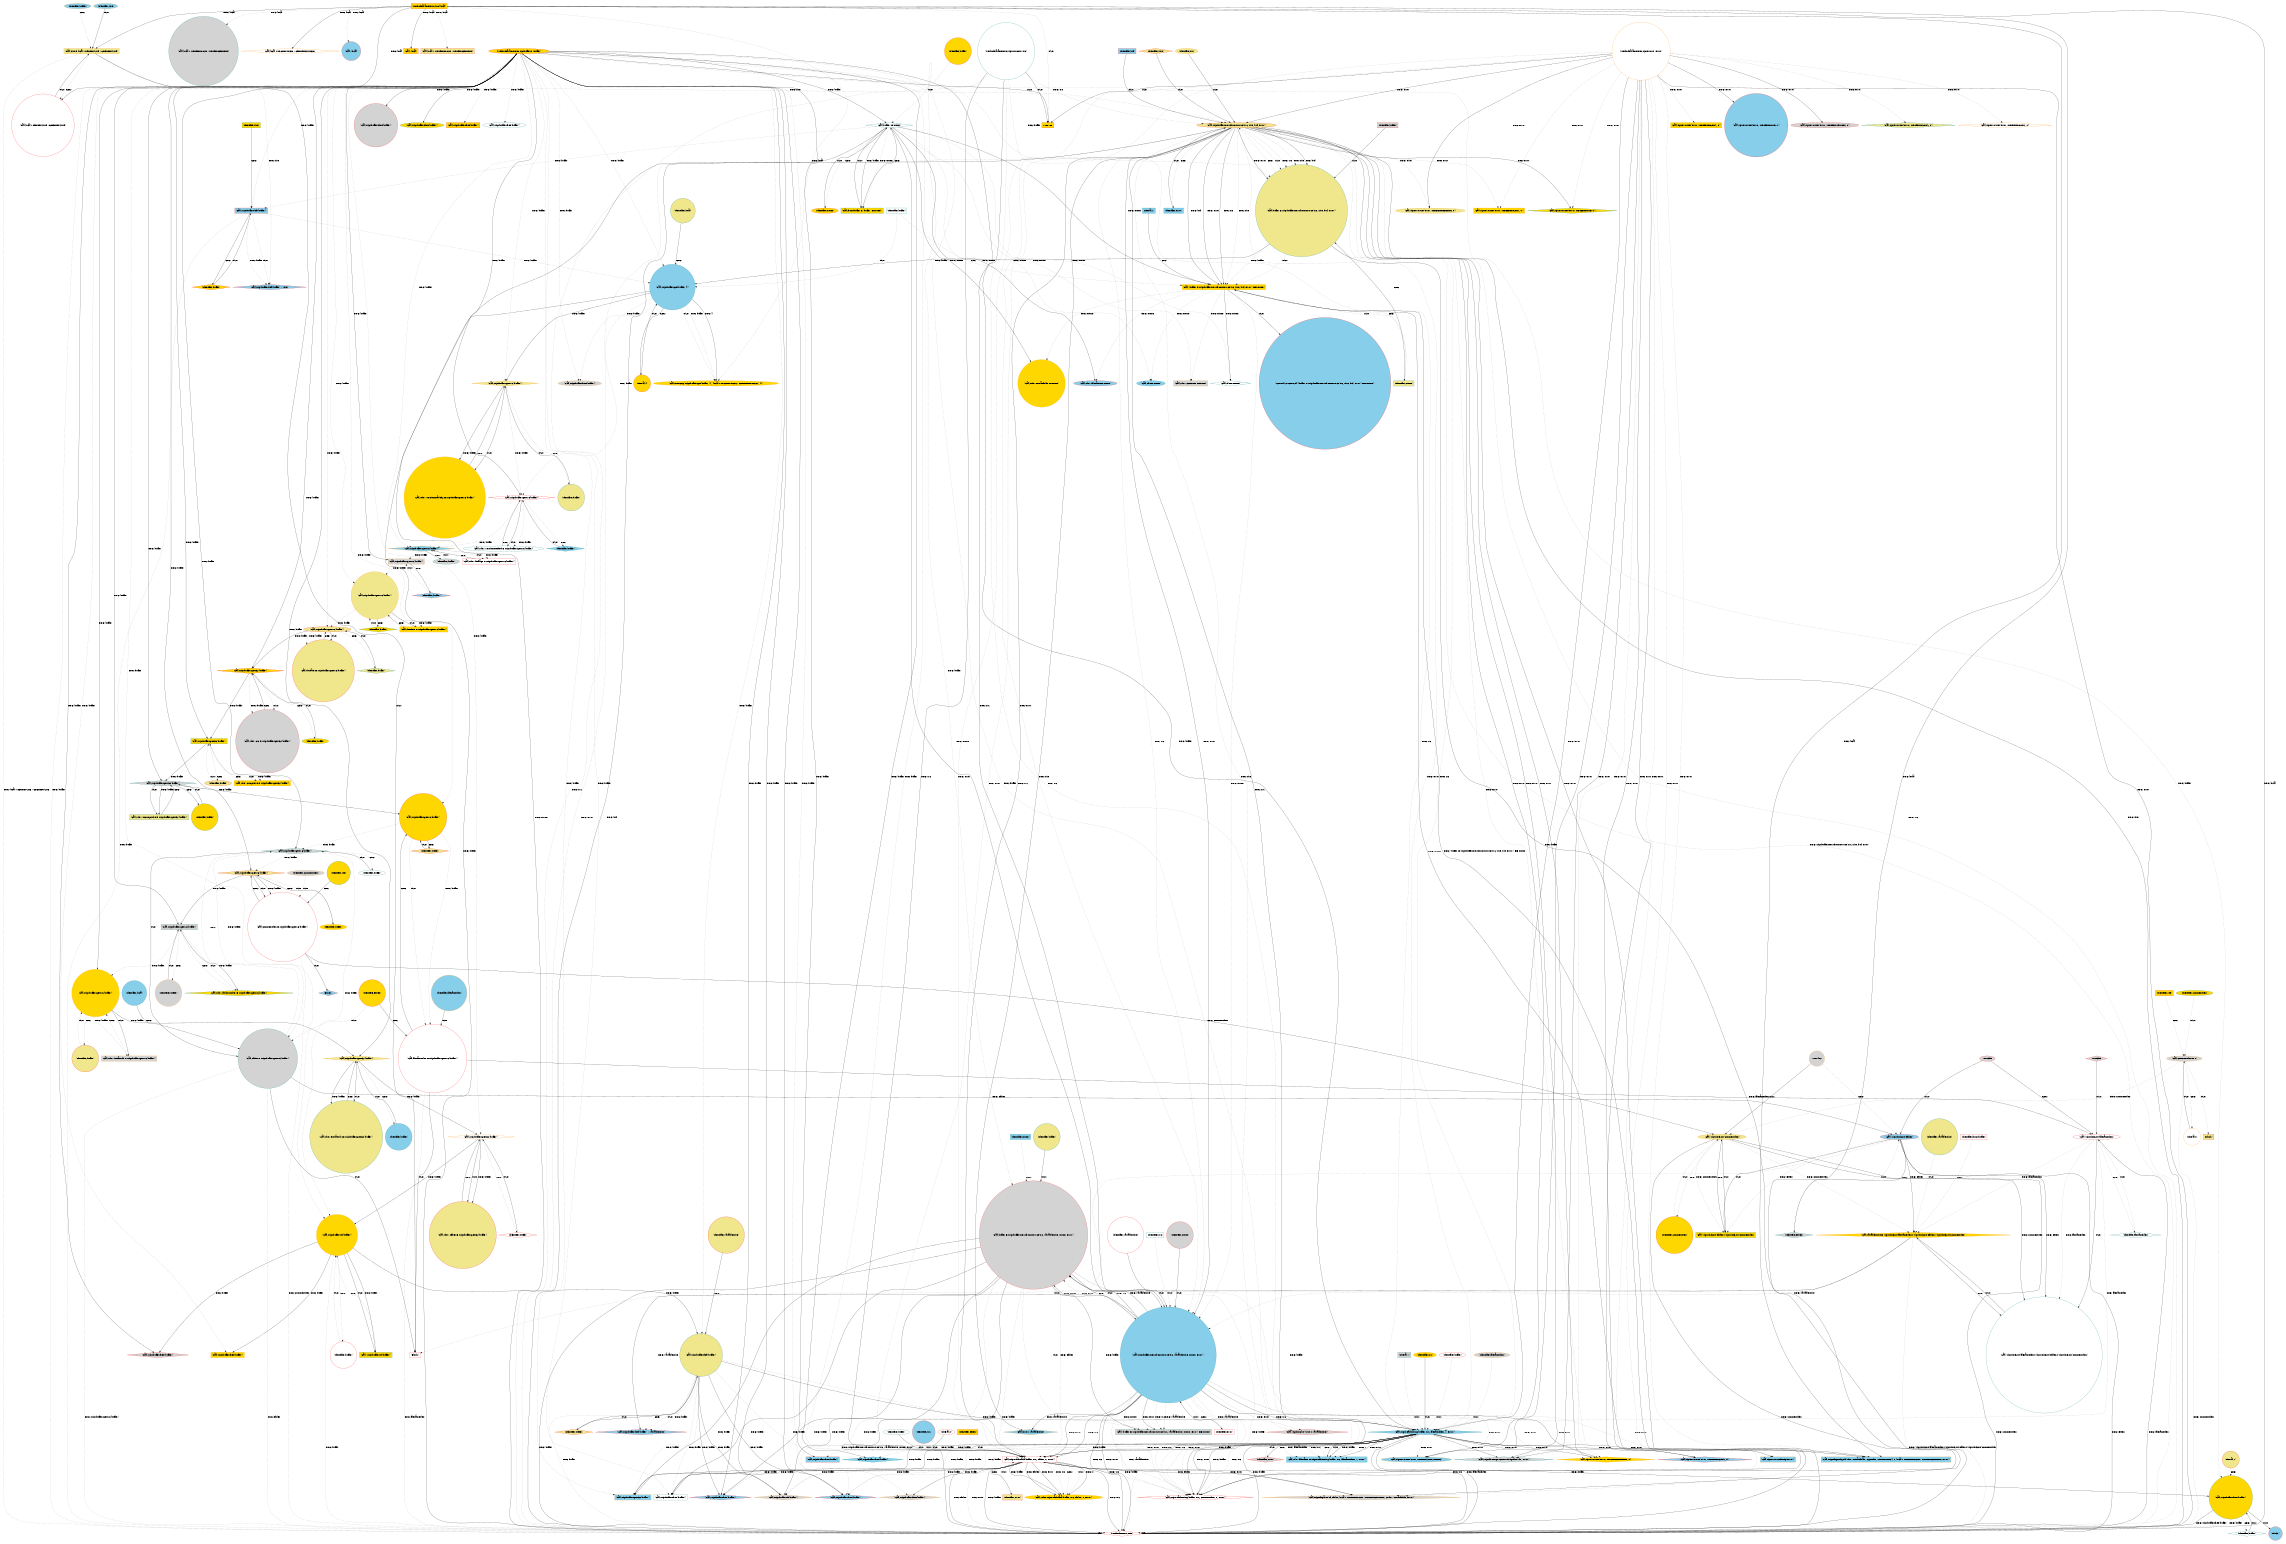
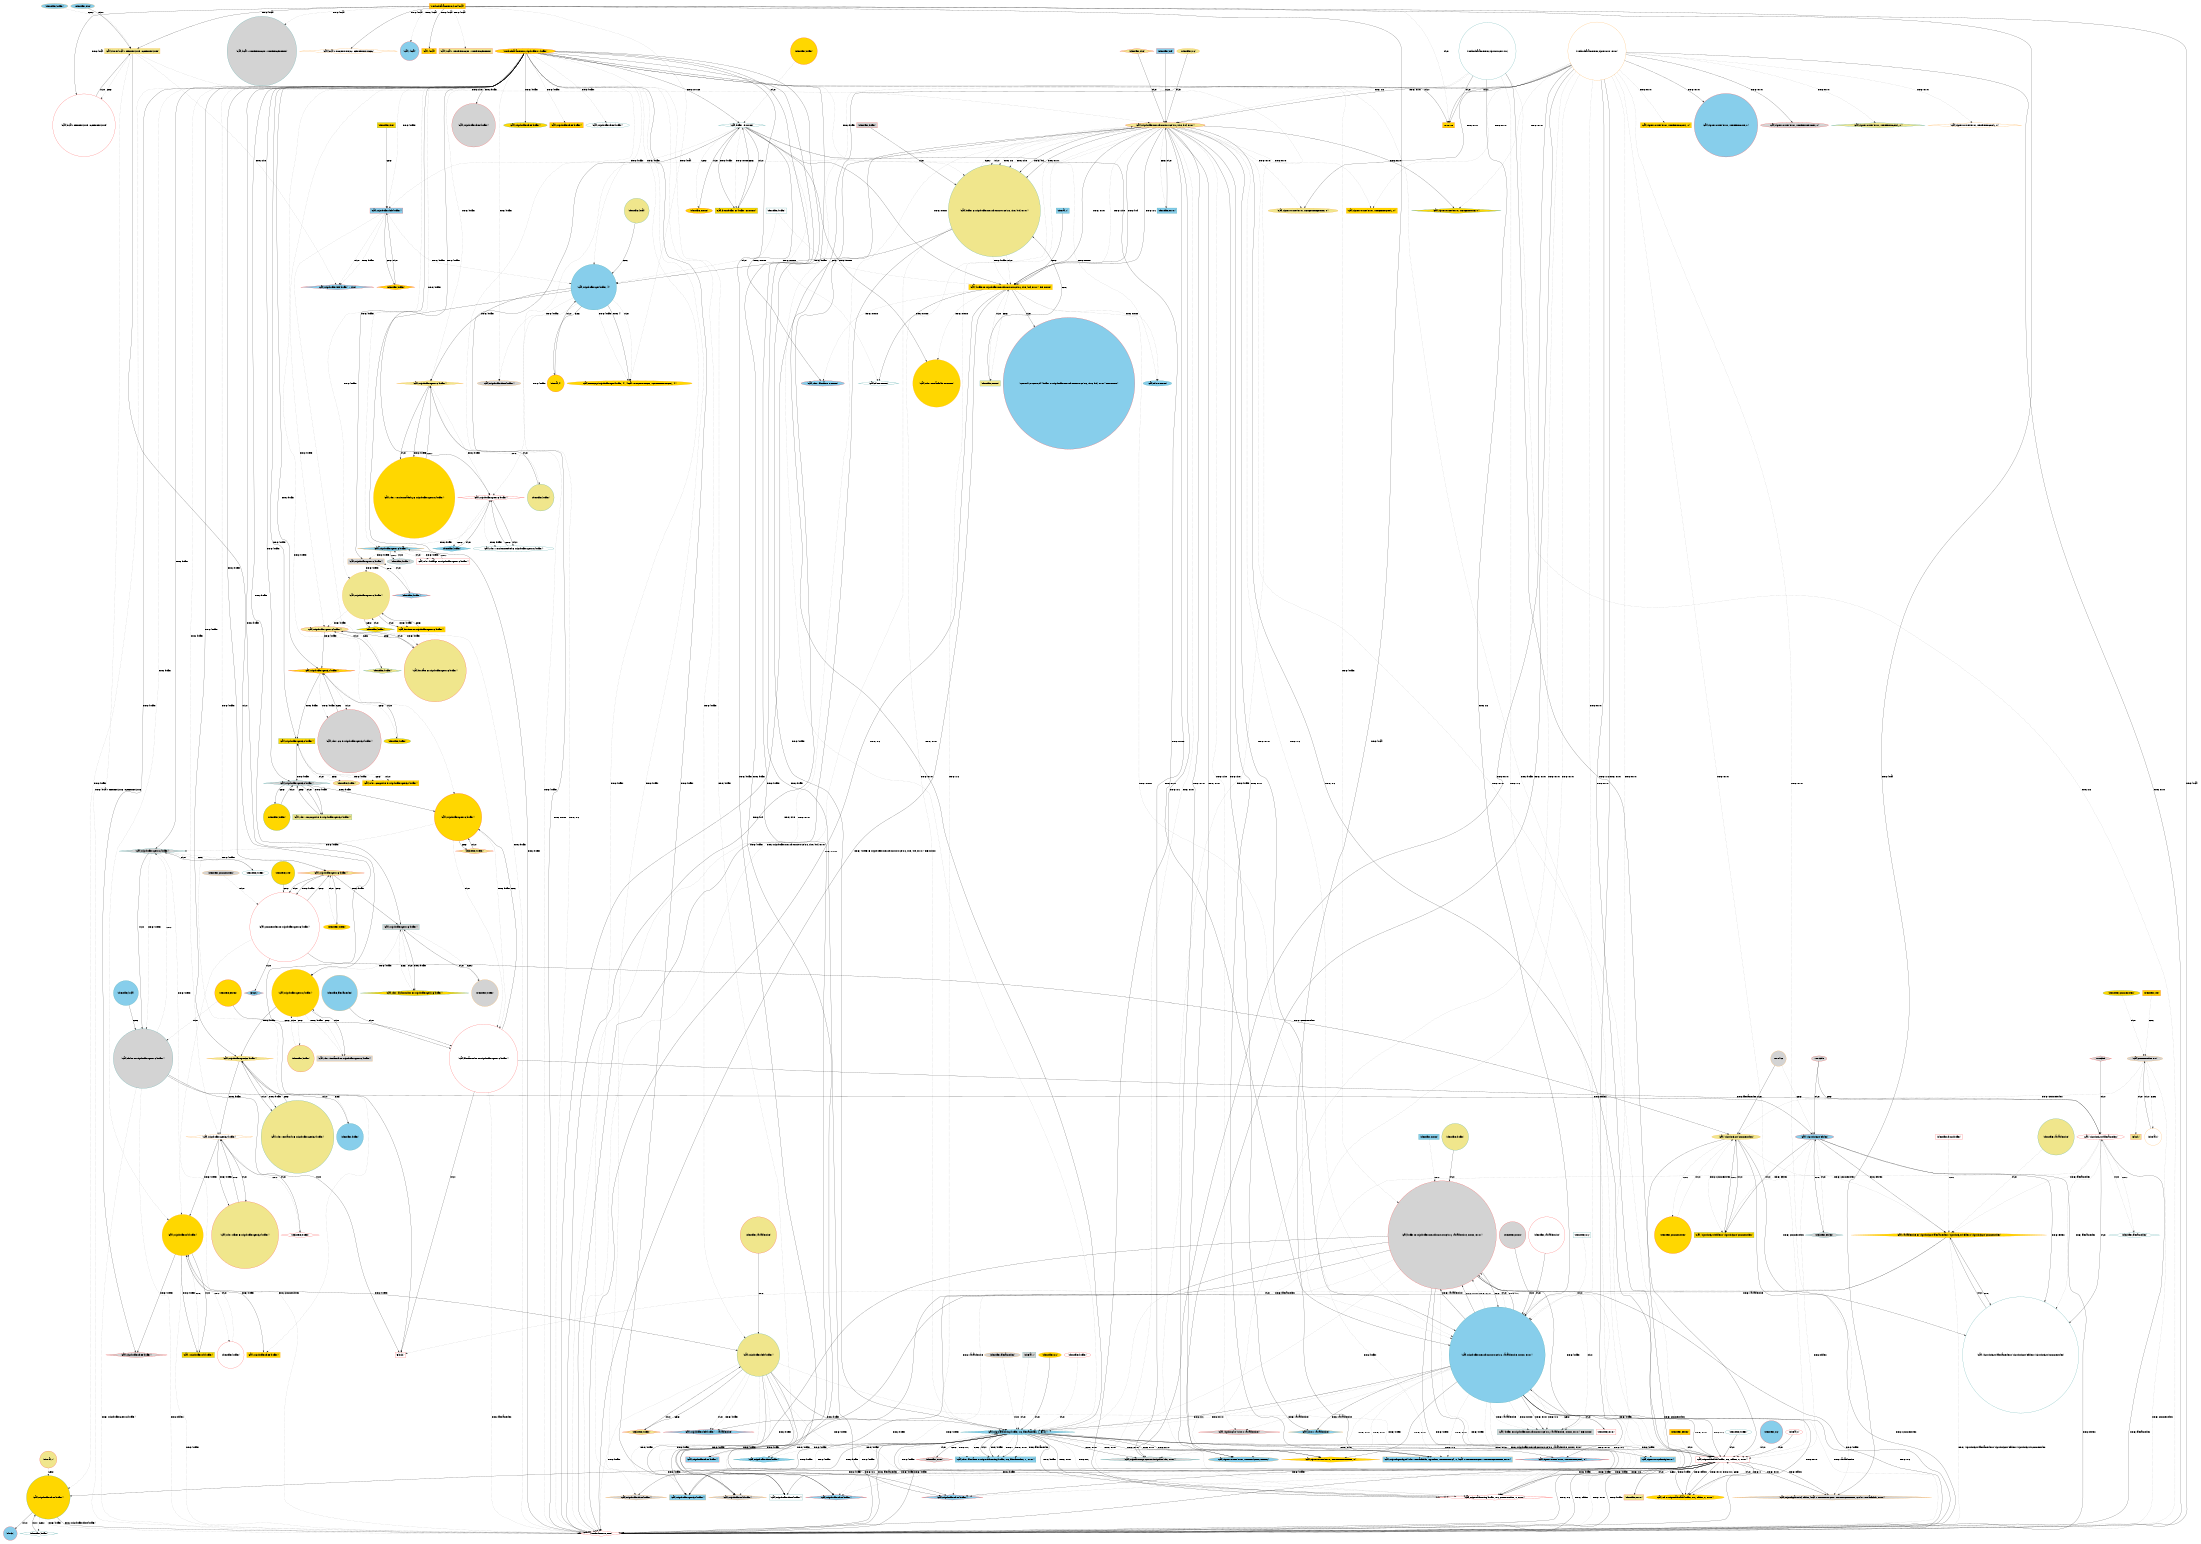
edge "(MethodParameterIn,zip_buffer_t *buffer)" -> "(Call,buffer != NULL)": label "DDG: buffer" -> "DDG: source"
node "(Call,zde->comment = NULL)": removed
